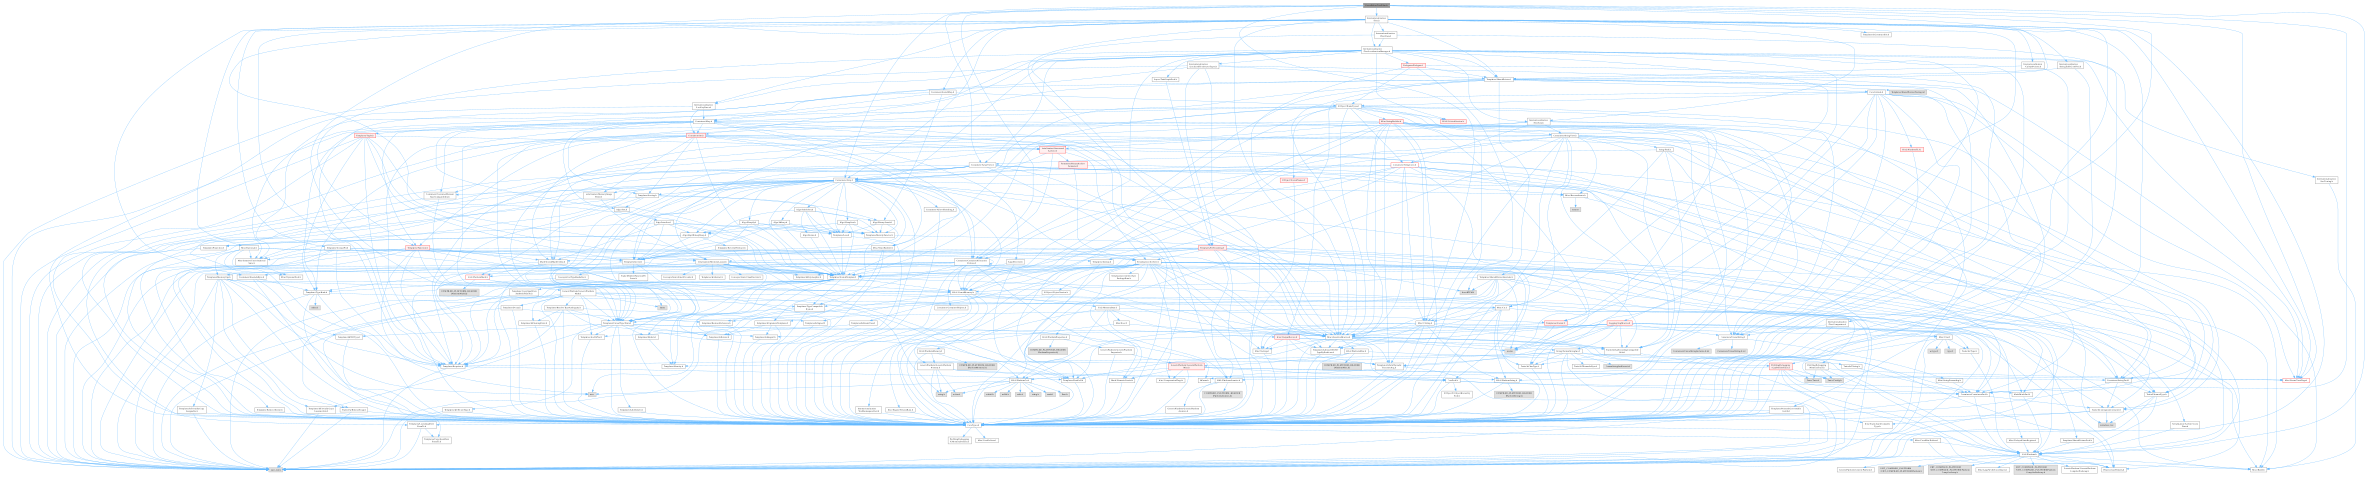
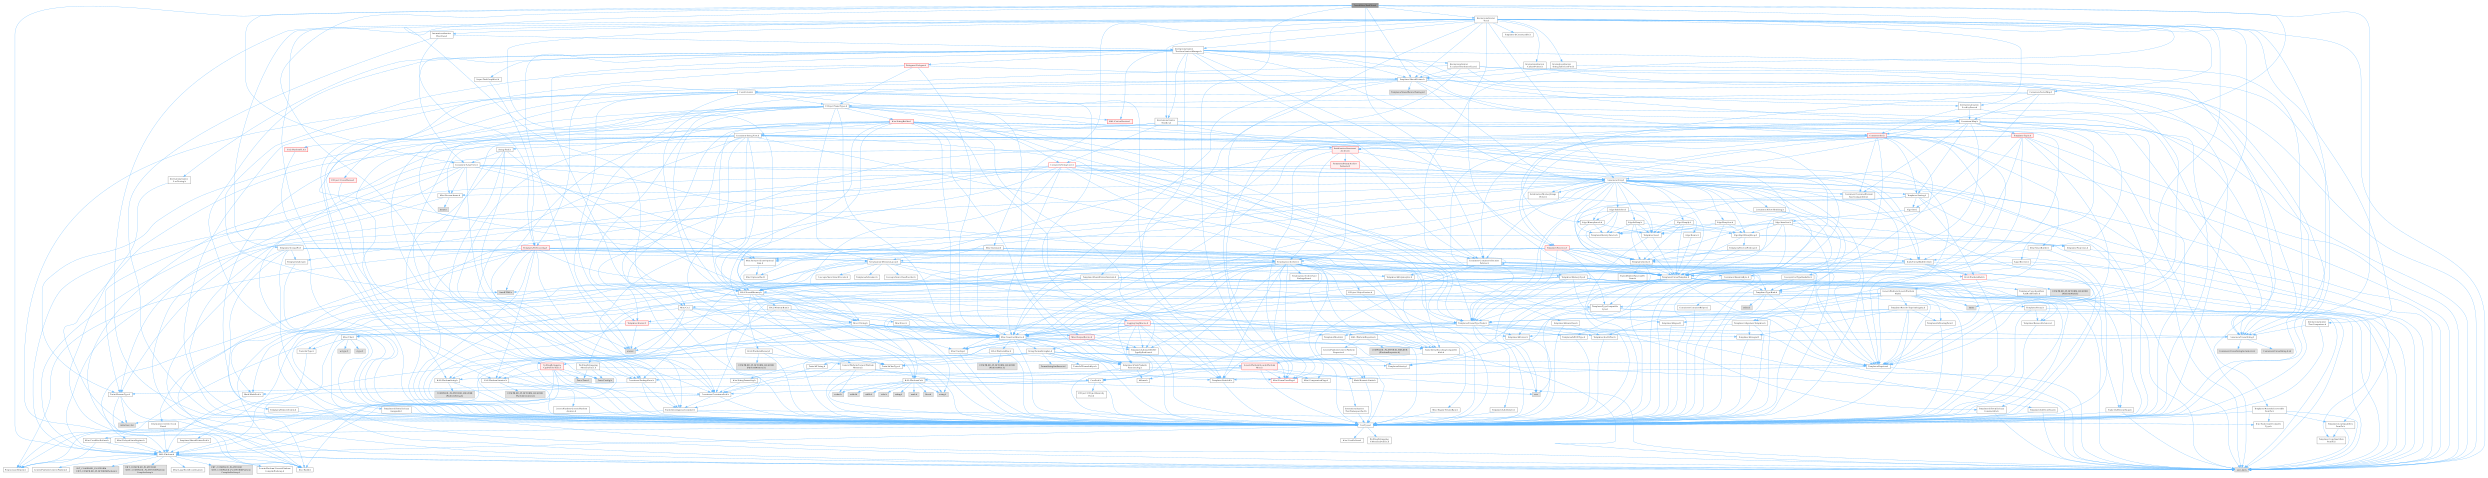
edge "Containers/ArrayView.h" -> "Templates/Invoke.h": removed
node "Containers/StringFwd.h": label "Containers/StringFwd.h" -> "Containers/PackageData.h"
